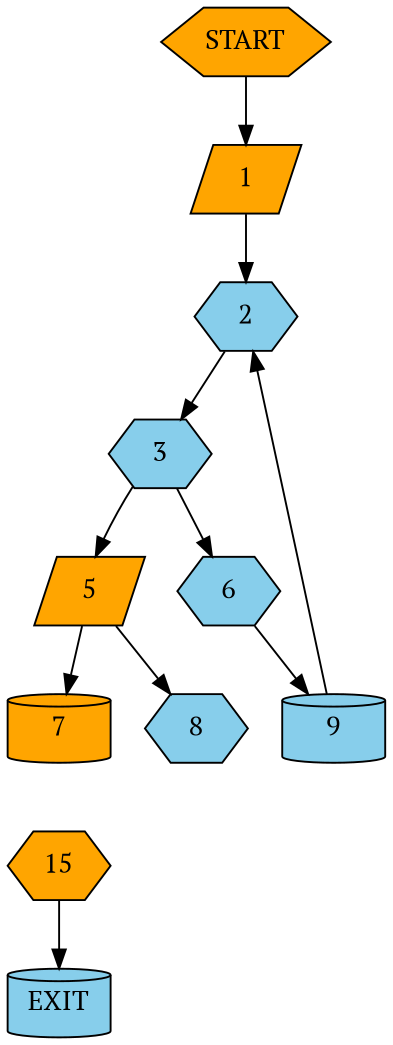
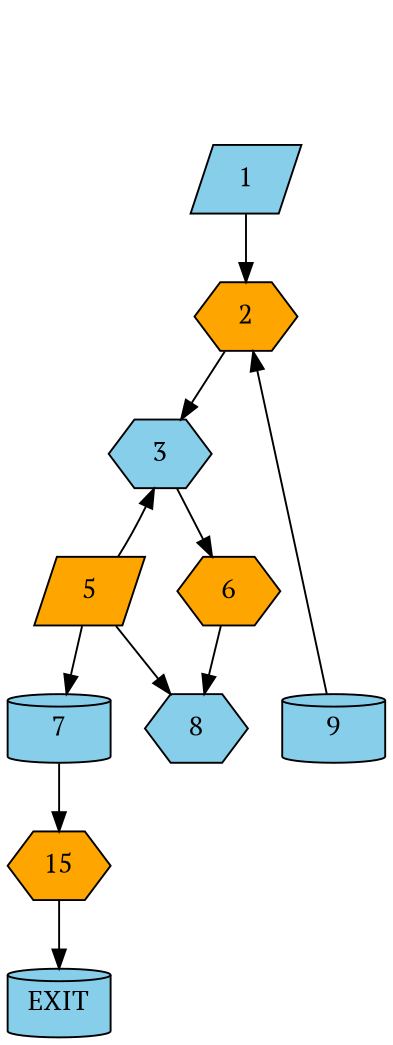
node "START": removed
node "1": fillcolor orange -> skyblue
node "2": fillcolor skyblue -> orange
edge "3" -> "5": reversed
node "6": fillcolor skyblue -> orange
edge "6" -> "9": now "6" -> "8"
node "7": fillcolor orange -> skyblue
edge "7" -> "15": added
